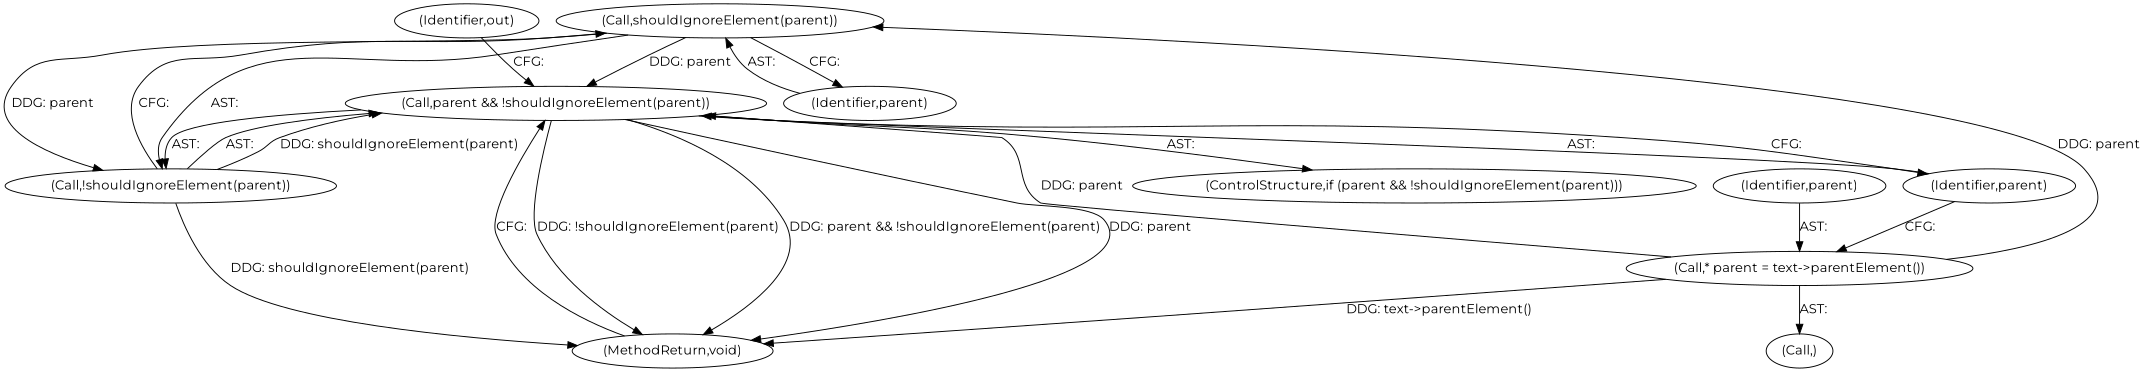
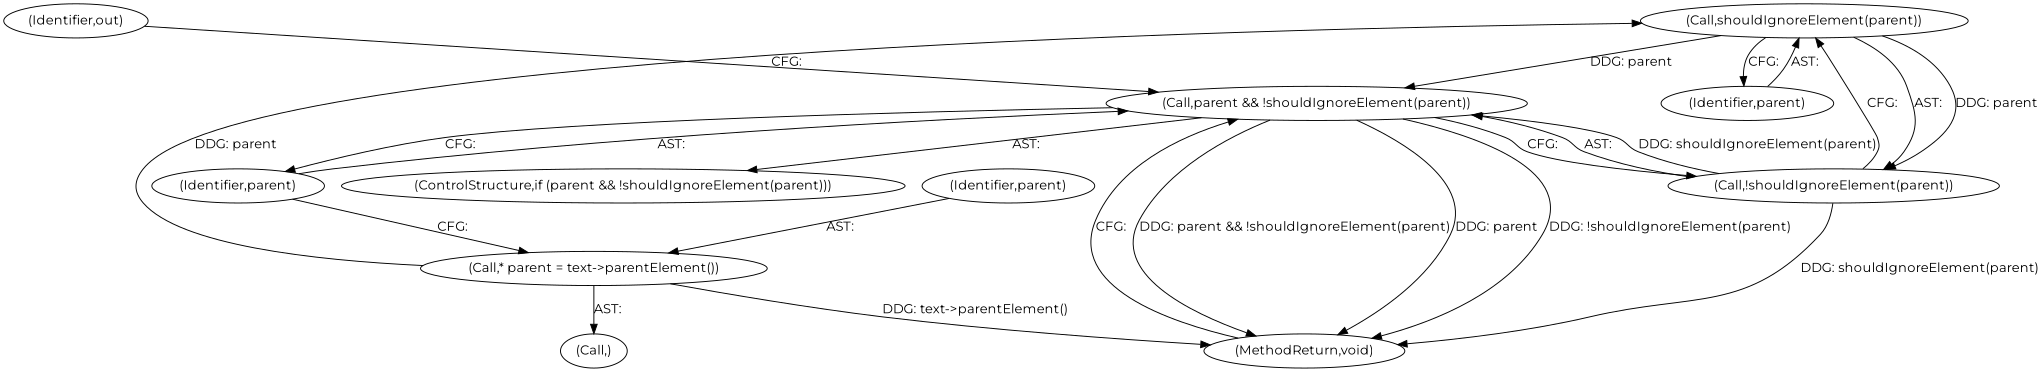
edge "(Call,parent && !shouldIgnoreElement(parent))" -> "(Call,!shouldIgnoreElement(parent))": label "AST: " -> "CFG: "
edge "(Call,* parent = text->parentElement())" -> "(Call,parent && !shouldIgnoreElement(parent))": removed, label "DDG: parent"
